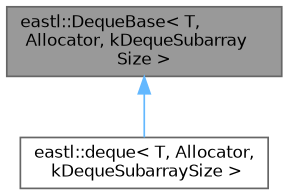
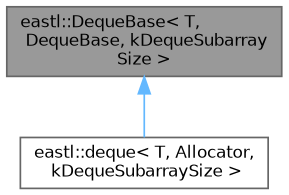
node "eastl::DequeBase< T, Allocator, kDequeSubarray Size >": label "eastl::DequeBase< T, Allocator, kDequeSubarray Size >" -> "eastl::DequeBase< T, DequeBase, kDequeSubarray Size >"
